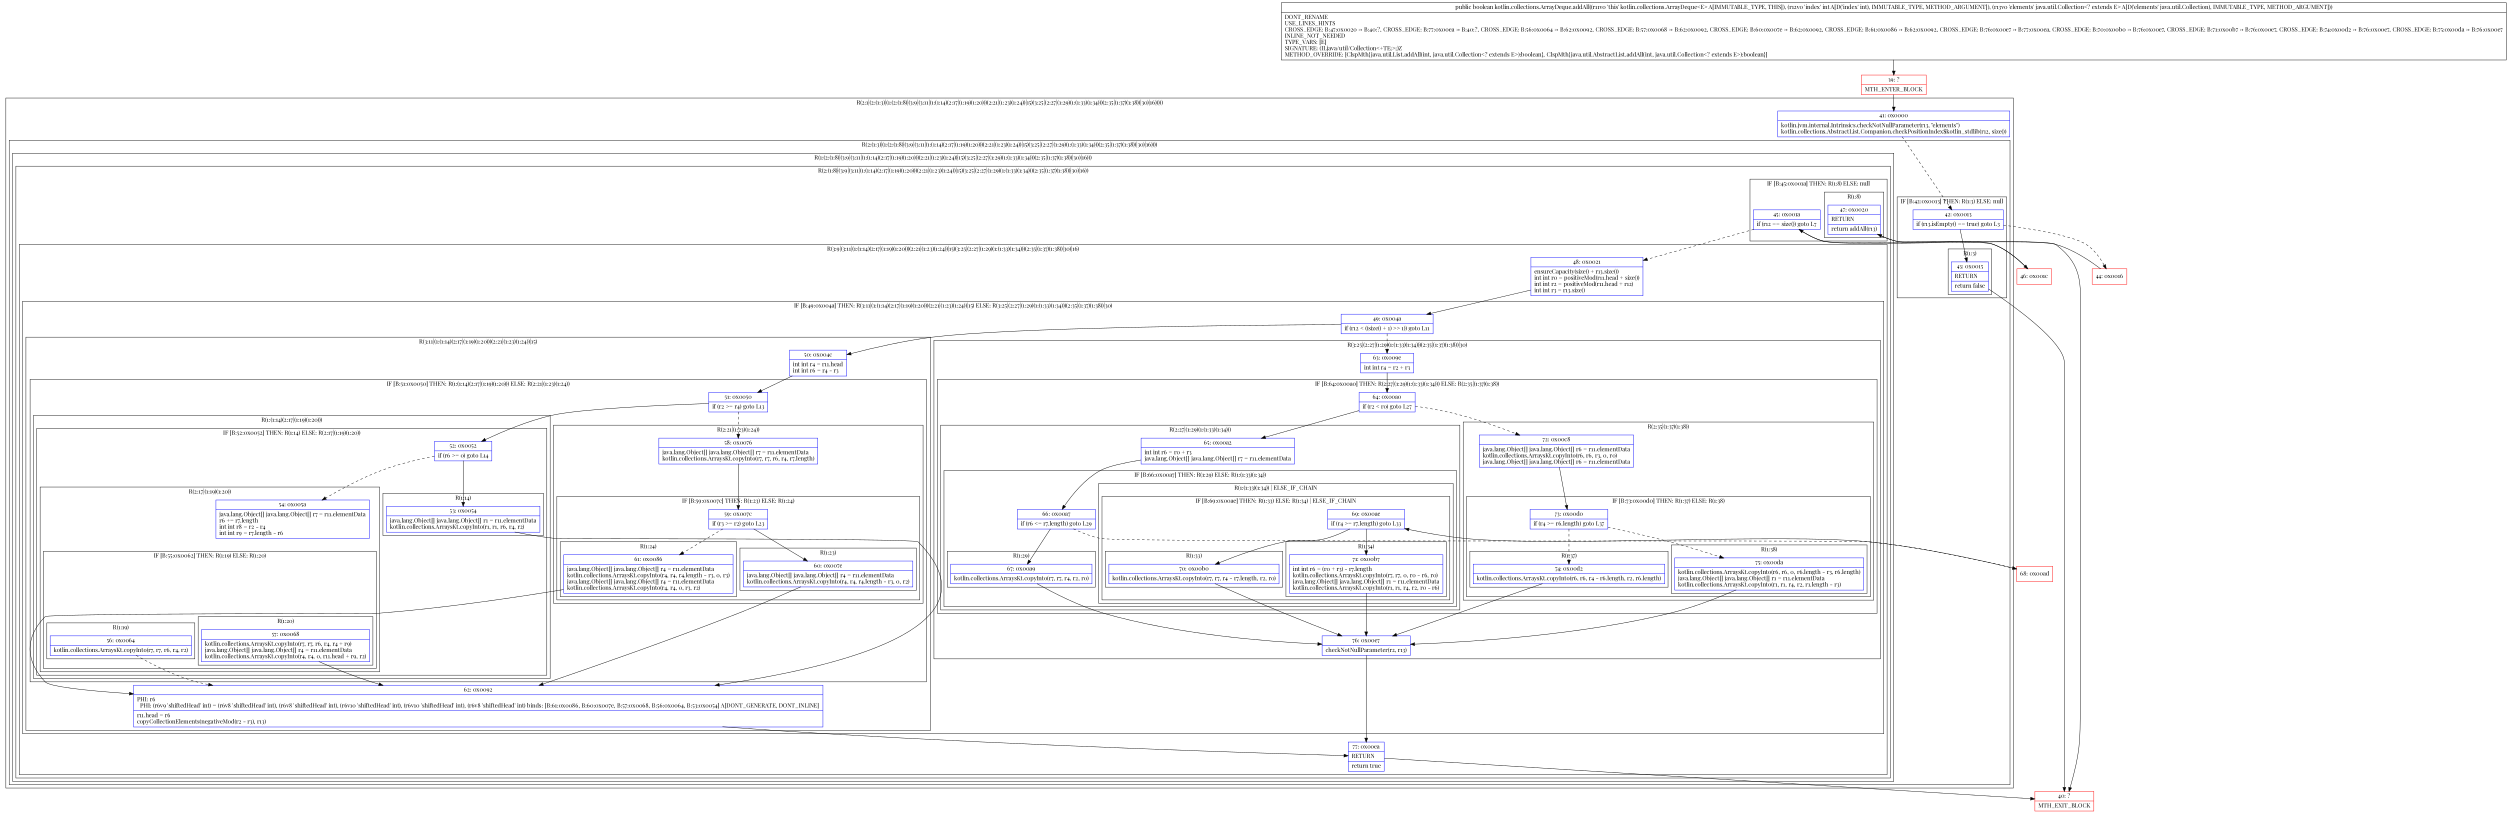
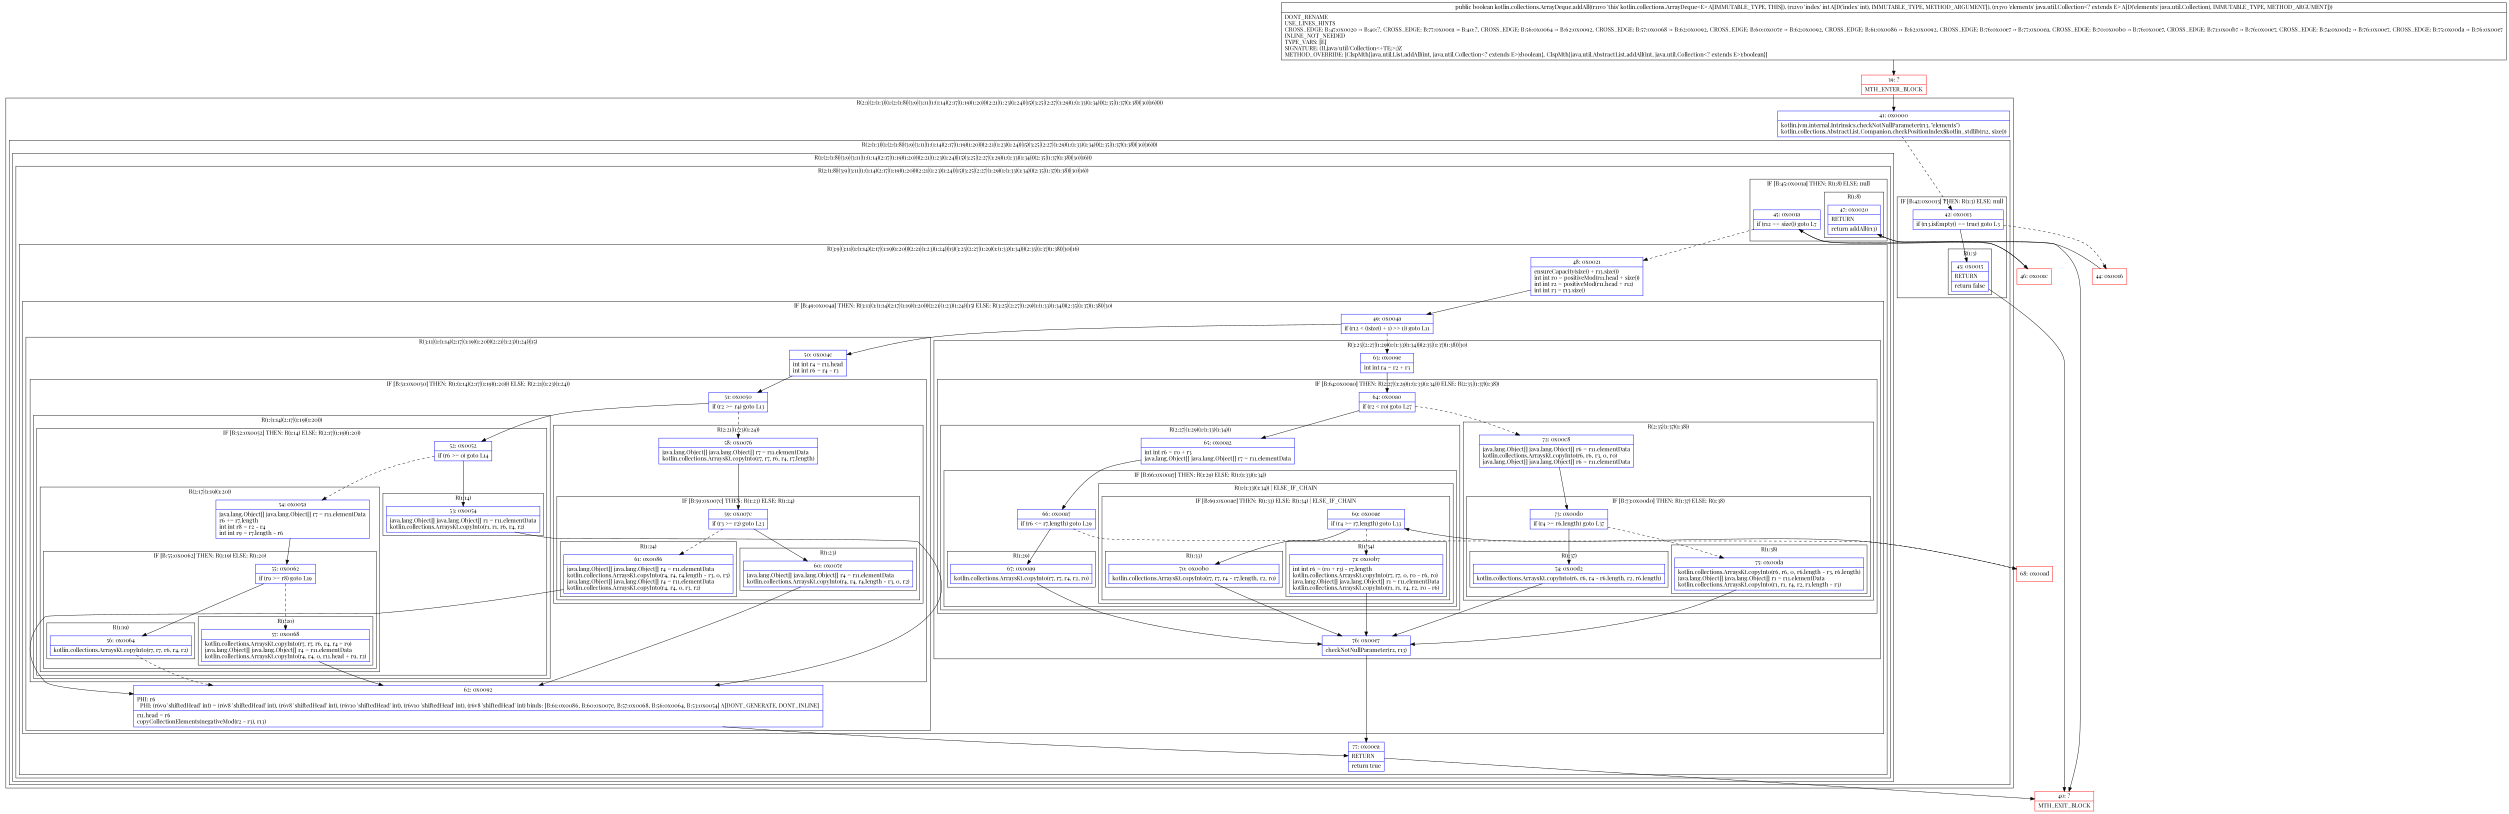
edge "69: 0x00ae" -> "71: 0x00b7": style solid -> dashed
edge "73: 0x00d0" -> "74: 0x00d2": style dashed -> solid
node "55: 0x0062": added
